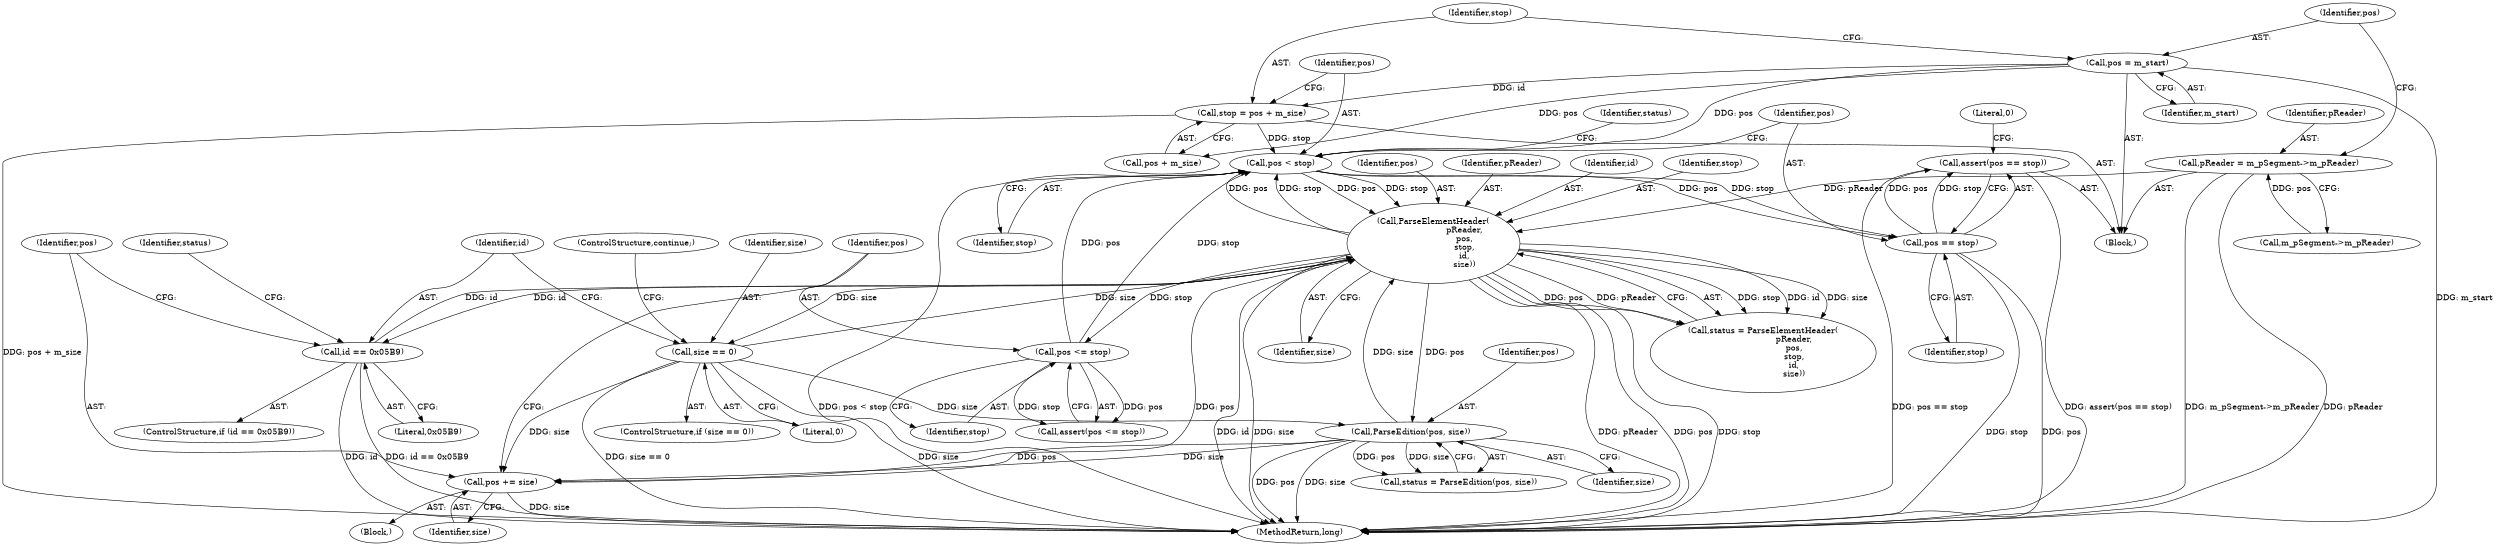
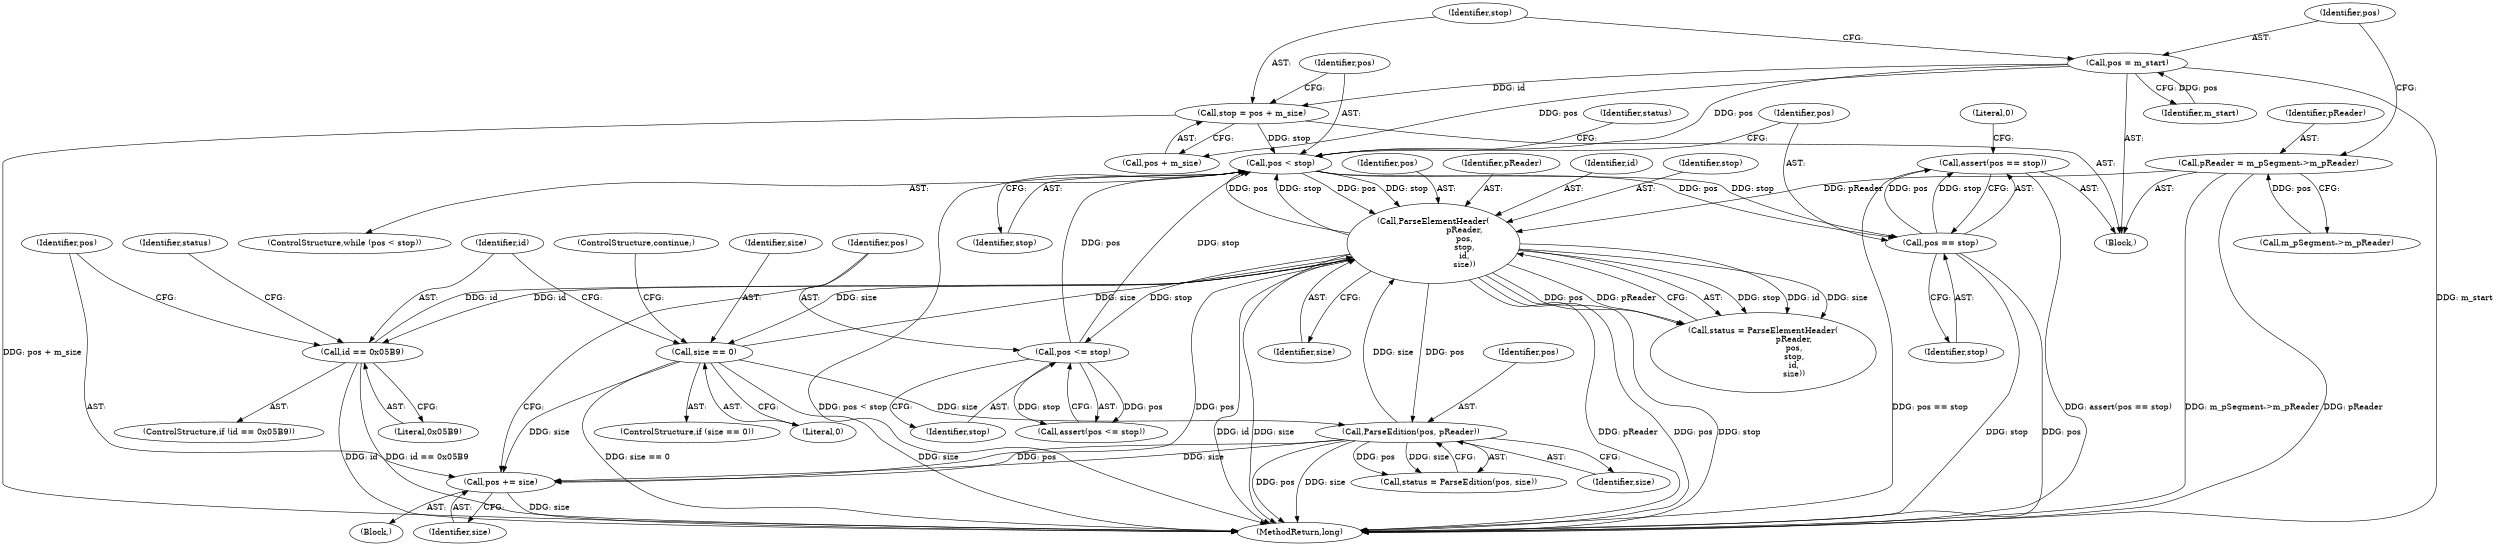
edge "(Identifier,m_start)" -> "(Call,pos = m_start)": label "AST: " -> "DDG: pos"
node "(ControlStructure,while (pos < stop))": added
node "(Call,ParseEdition(pos, size))": label "(Call,ParseEdition(pos, size))" -> "(Call,ParseEdition(pos, pReader))"
